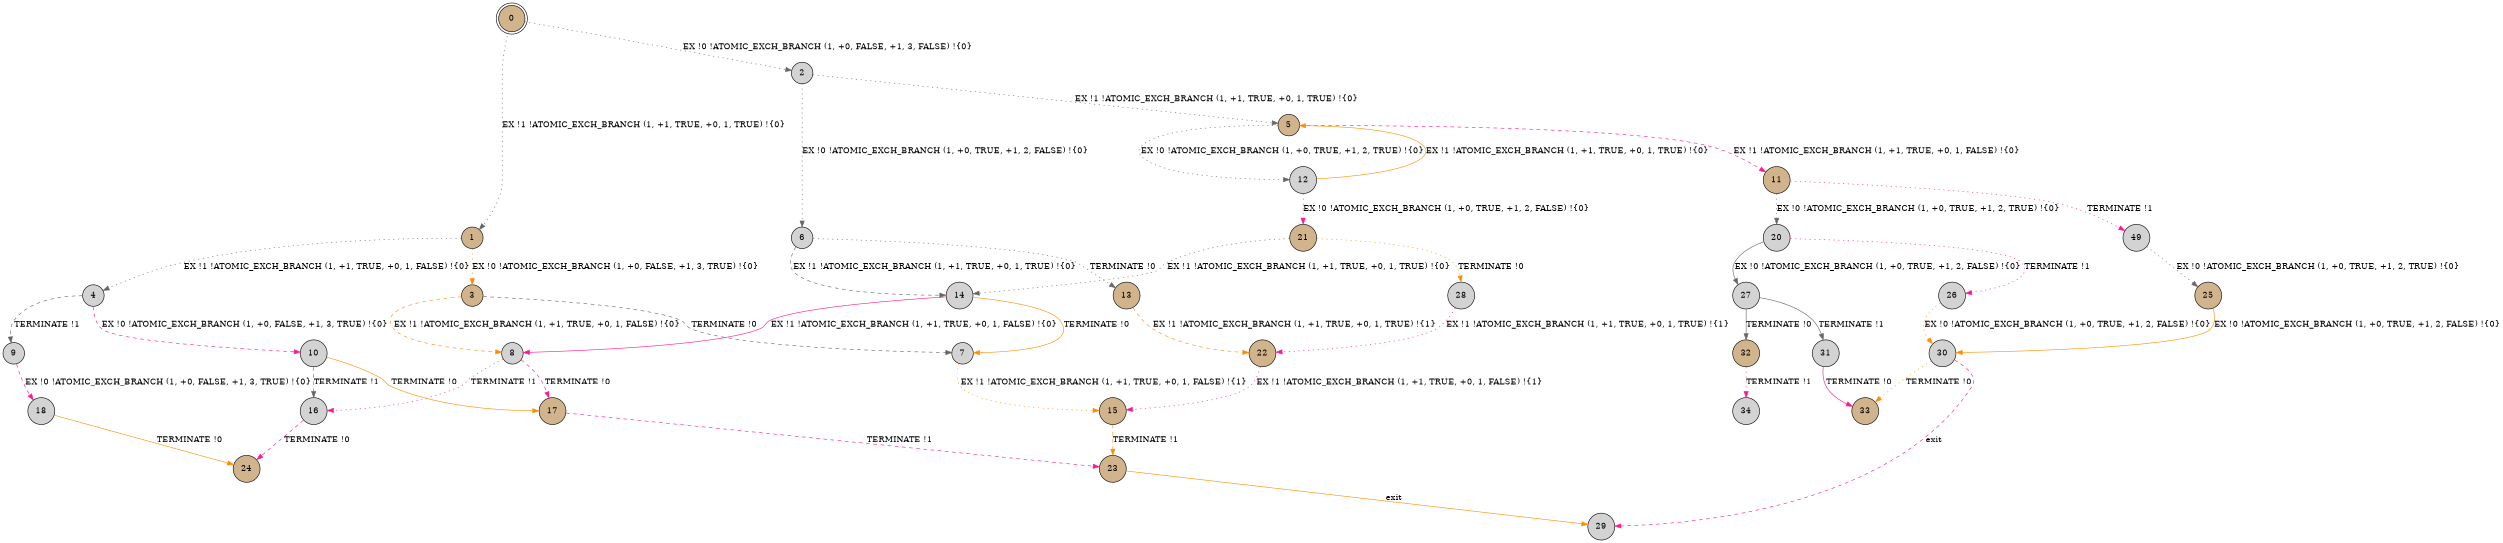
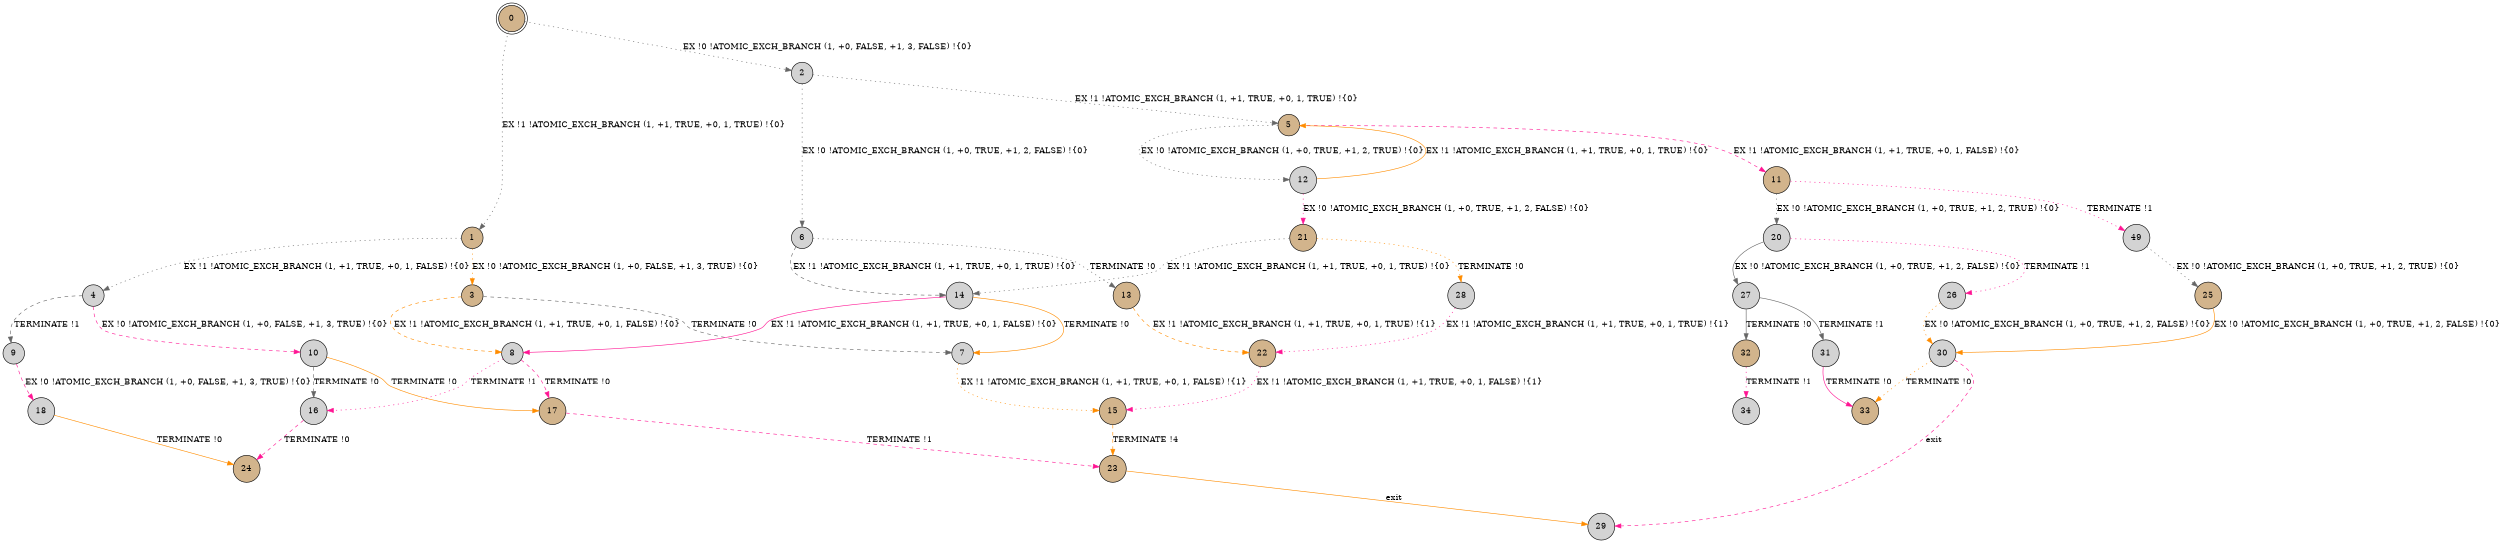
edge "10" -> "16": label "TERMINATE !1" -> "TERMINATE !0"
edge "15" -> "23": label "TERMINATE !1" -> "TERMINATE !4"
